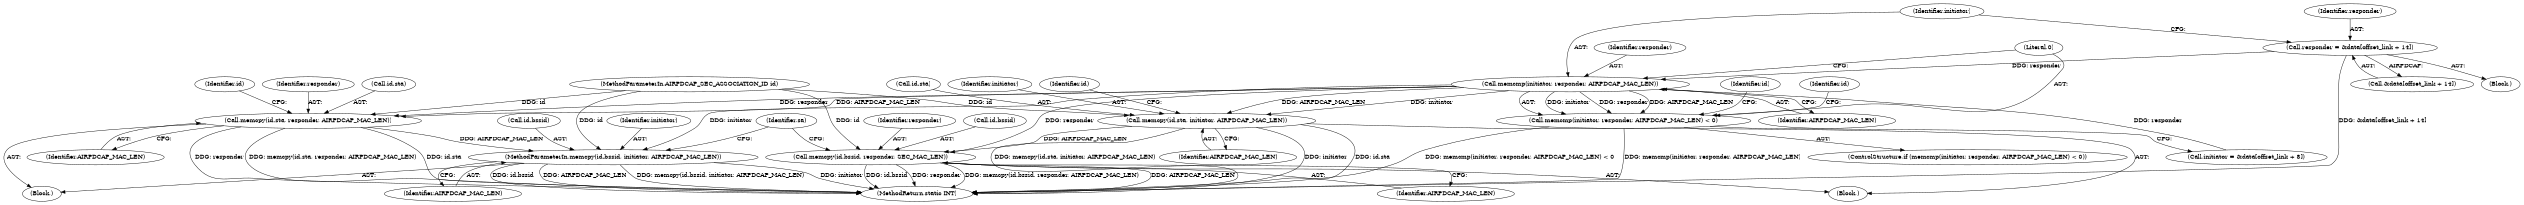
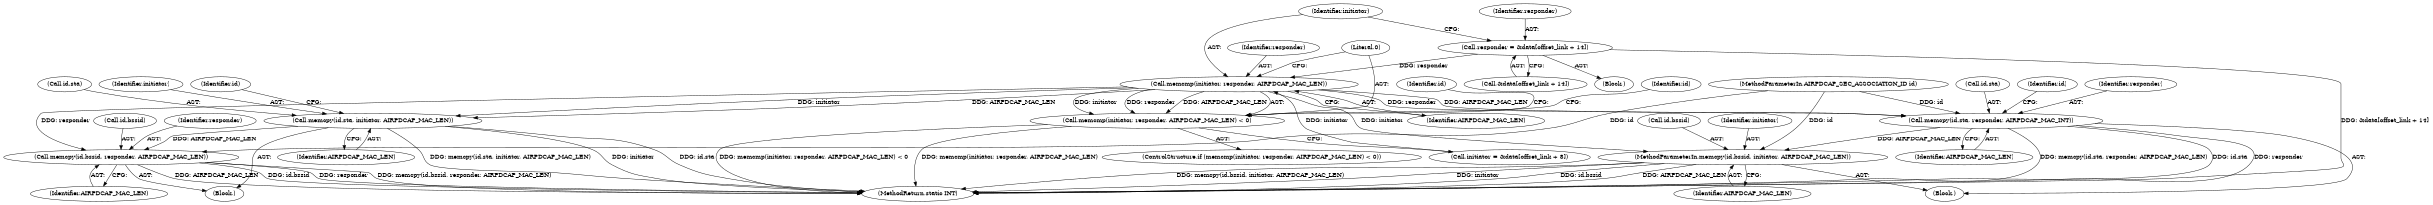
edge "(Call,responder = &data[offset_link + 14])" -> "(Call,&data[offset_link + 14])": label "AIRPDCAP: " -> "CFG: "
edge "(MethodParameterIn,AIRPDCAP_SEC_ASSOCIATION_ID id)" -> "(Call,memcpy(id.sta, initiator, AIRPDCAP_MAC_LEN))": removed, label "DDG: id"
node "(Call,memcpy(id.sta, responder, AIRPDCAP_MAC_LEN))": label "(Call,memcpy(id.sta, responder, AIRPDCAP_MAC_LEN))" -> "(Call,memcpy(id.sta, responder, AIRPDCAP_MAC_INT))"
node "(Identifier,sa)": removed
edge "(Call,initiator = &data[offset_link + 8])" -> "(Call,memcmp(initiator, responder, AIRPDCAP_MAC_LEN))": label "DDG: responder" -> "DDG: initiator"
node "(Call,memcpy(id.bssid, responder, SEC_MAC_LEN))": label "(Call,memcpy(id.bssid, responder, SEC_MAC_LEN))" -> "(Call,memcpy(id.bssid, responder, AIRPDCAP_MAC_LEN))"
